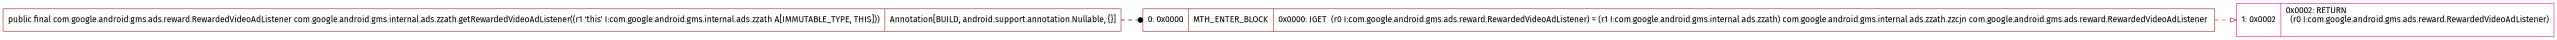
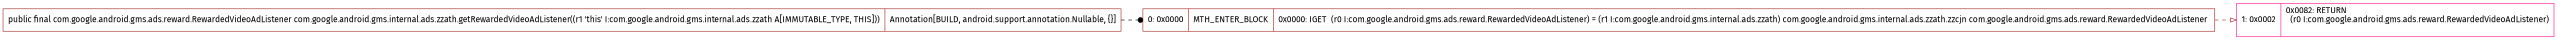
node "1: 0x0002": text "0x0002: RETURN" -> "0x0082: RETURN"
